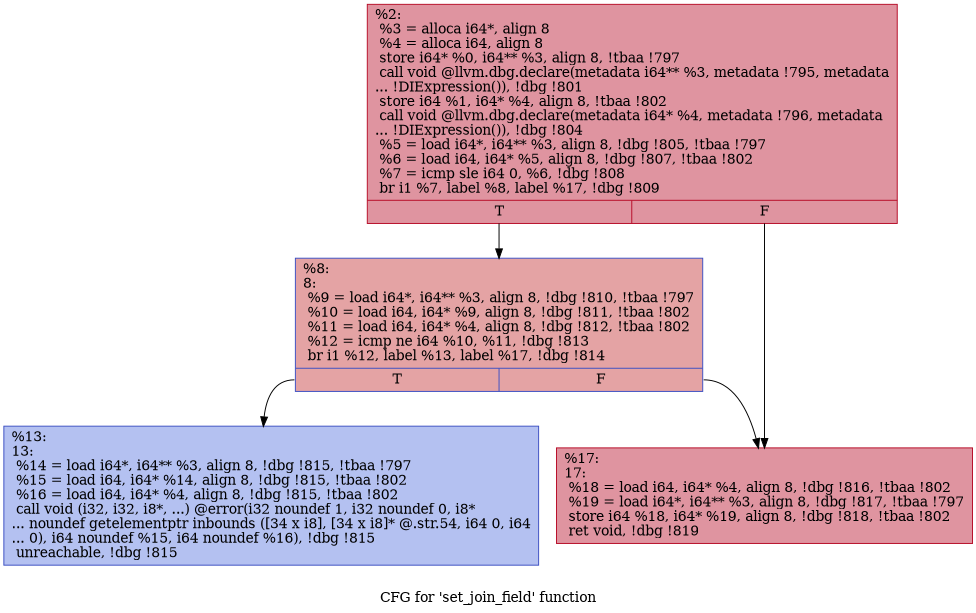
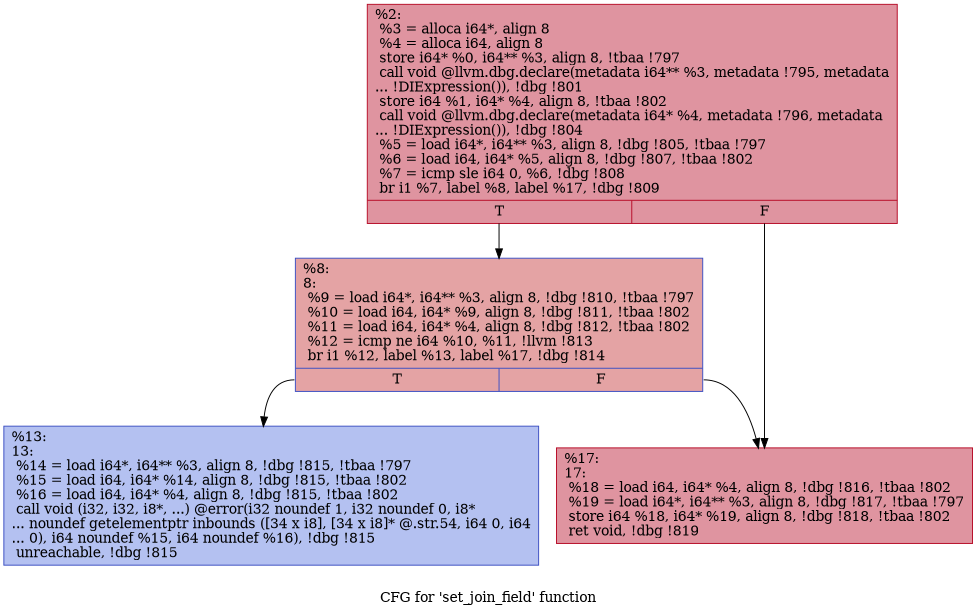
node "%8:": text "%12 = icmp ne i64 %10, %11, !dbg !813" -> "%12 = icmp ne i64 %10, %11, !llvm !813"
